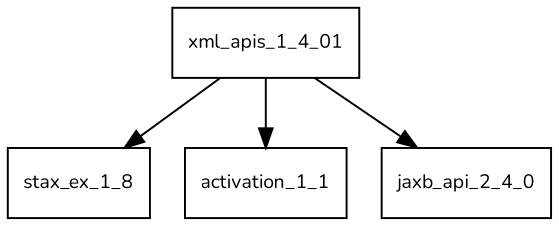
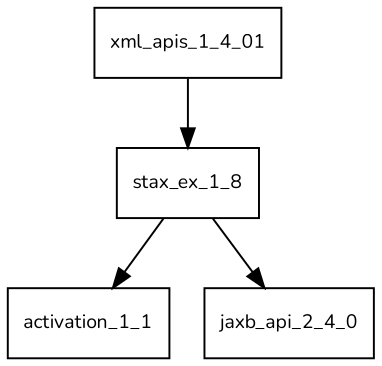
edge "xml_apis_1_4_01" -> "activation_1_1": now "stax_ex_1_8" -> "activation_1_1"
edge "xml_apis_1_4_01" -> "jaxb_api_2_4_0": now "stax_ex_1_8" -> "jaxb_api_2_4_0"
